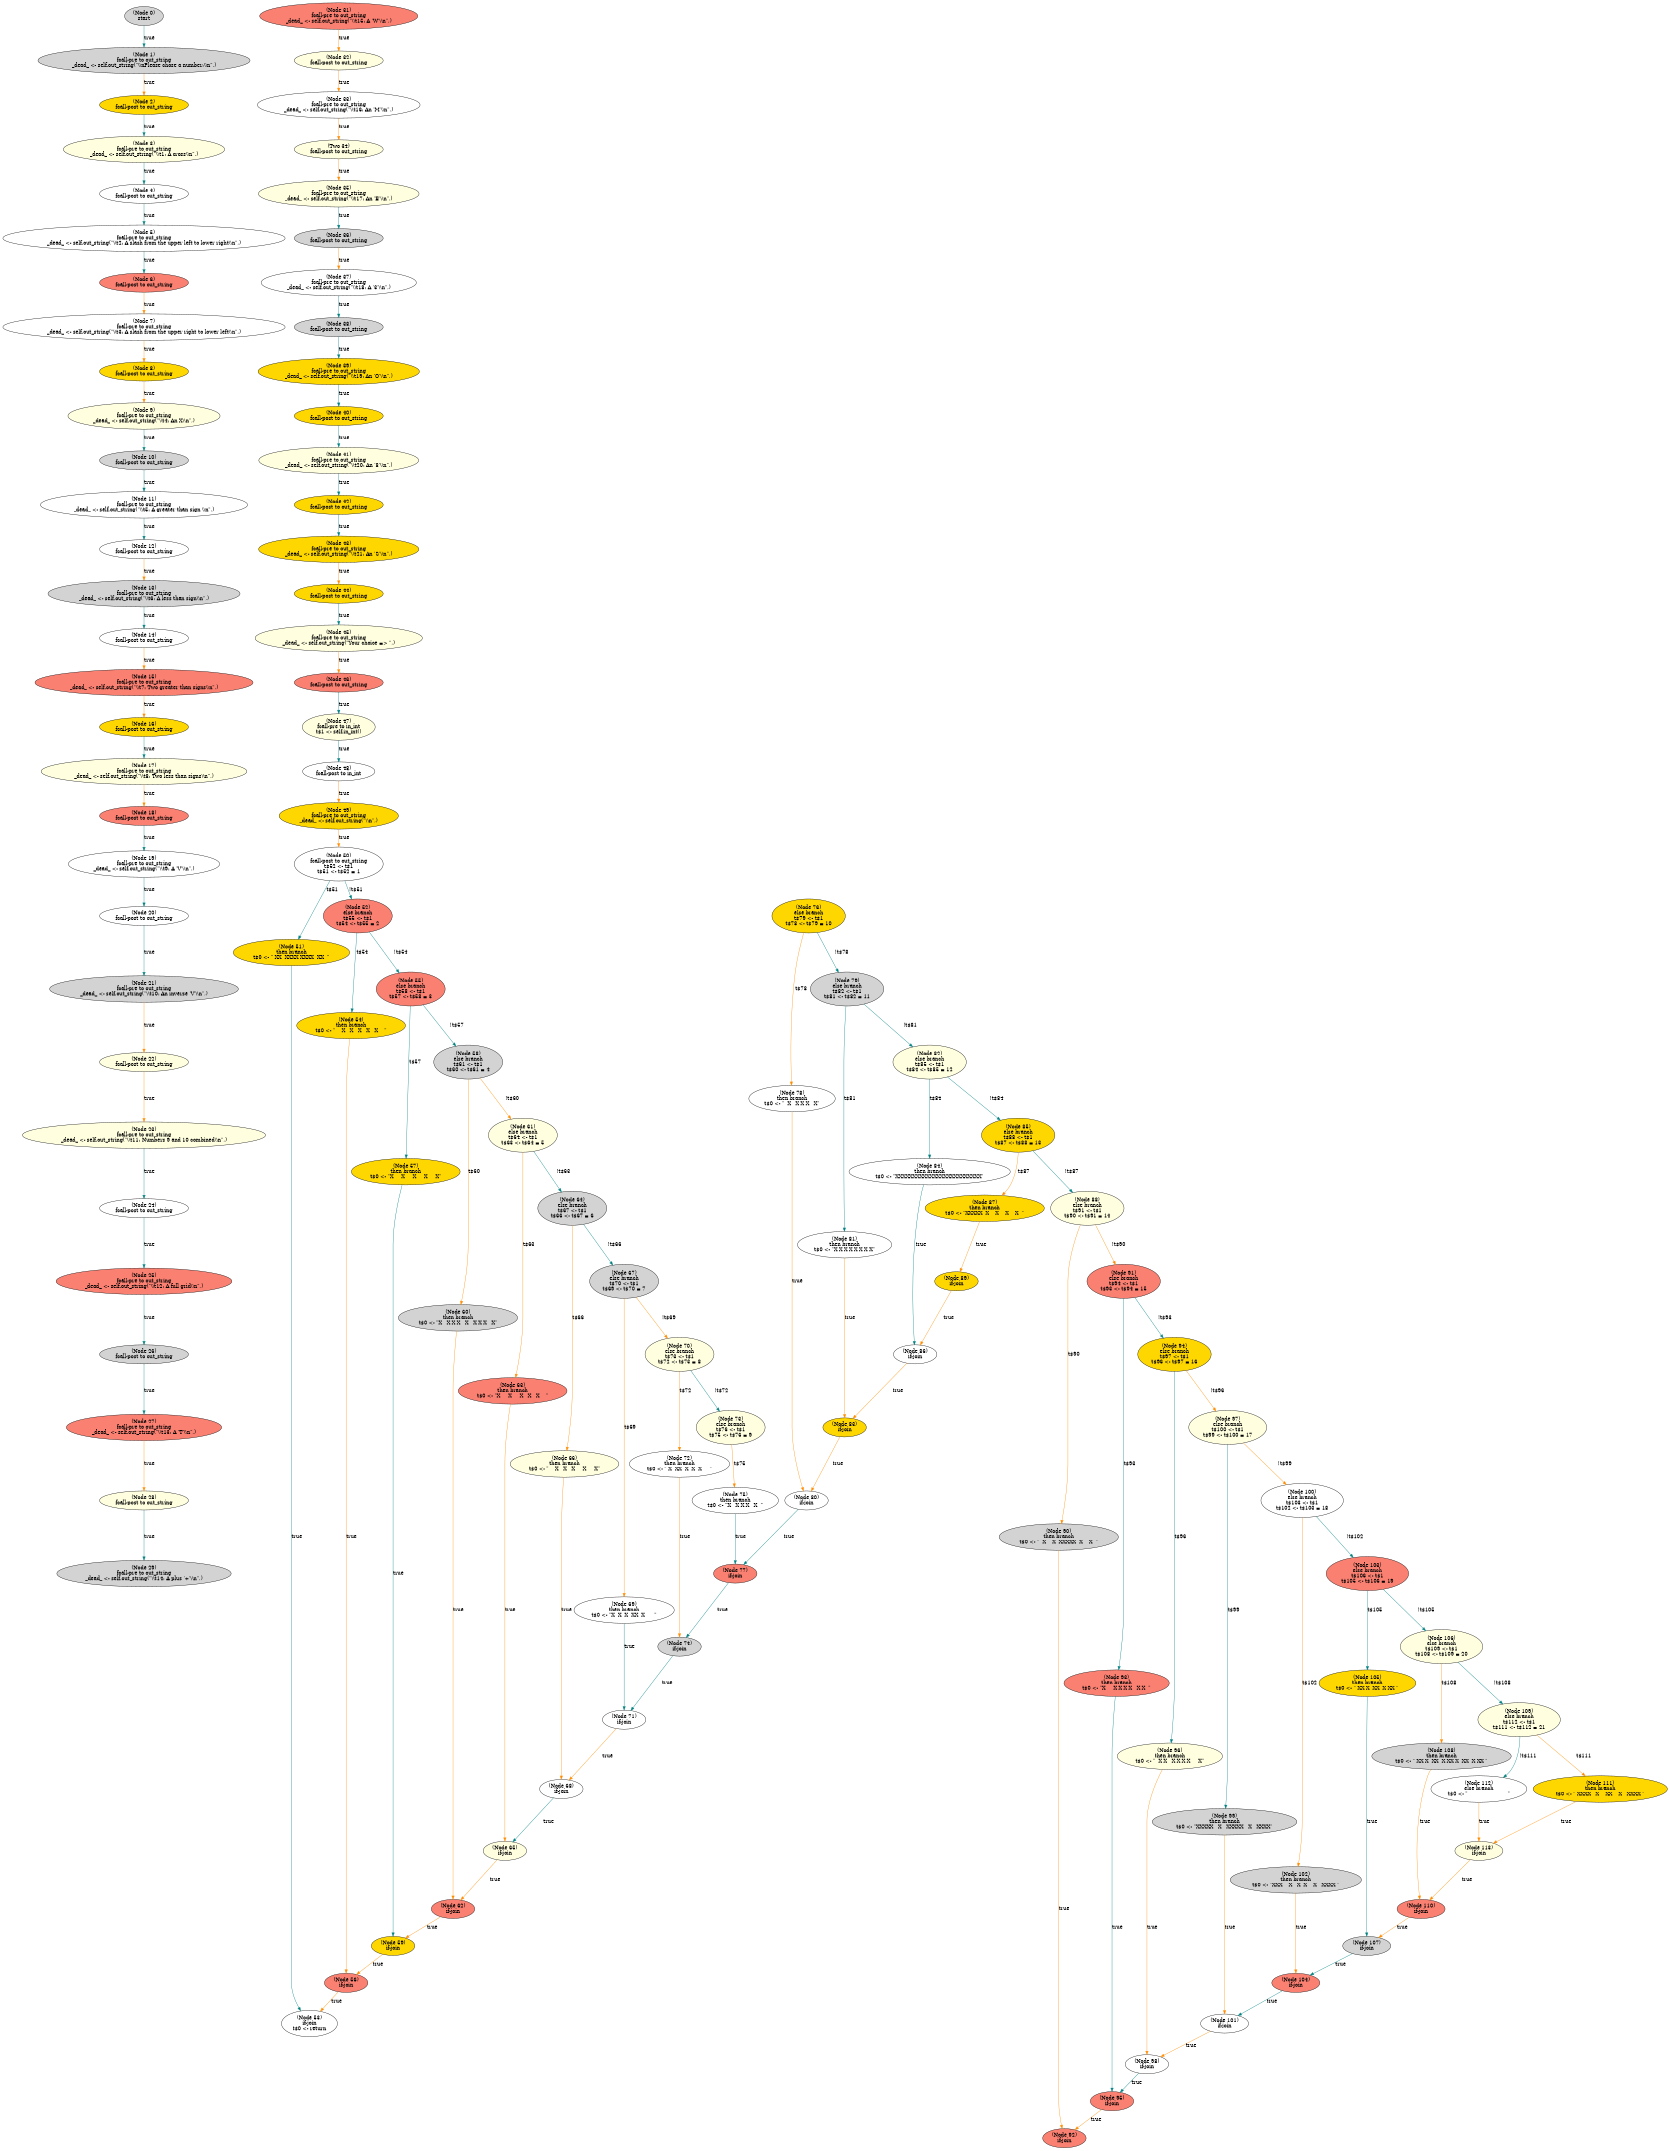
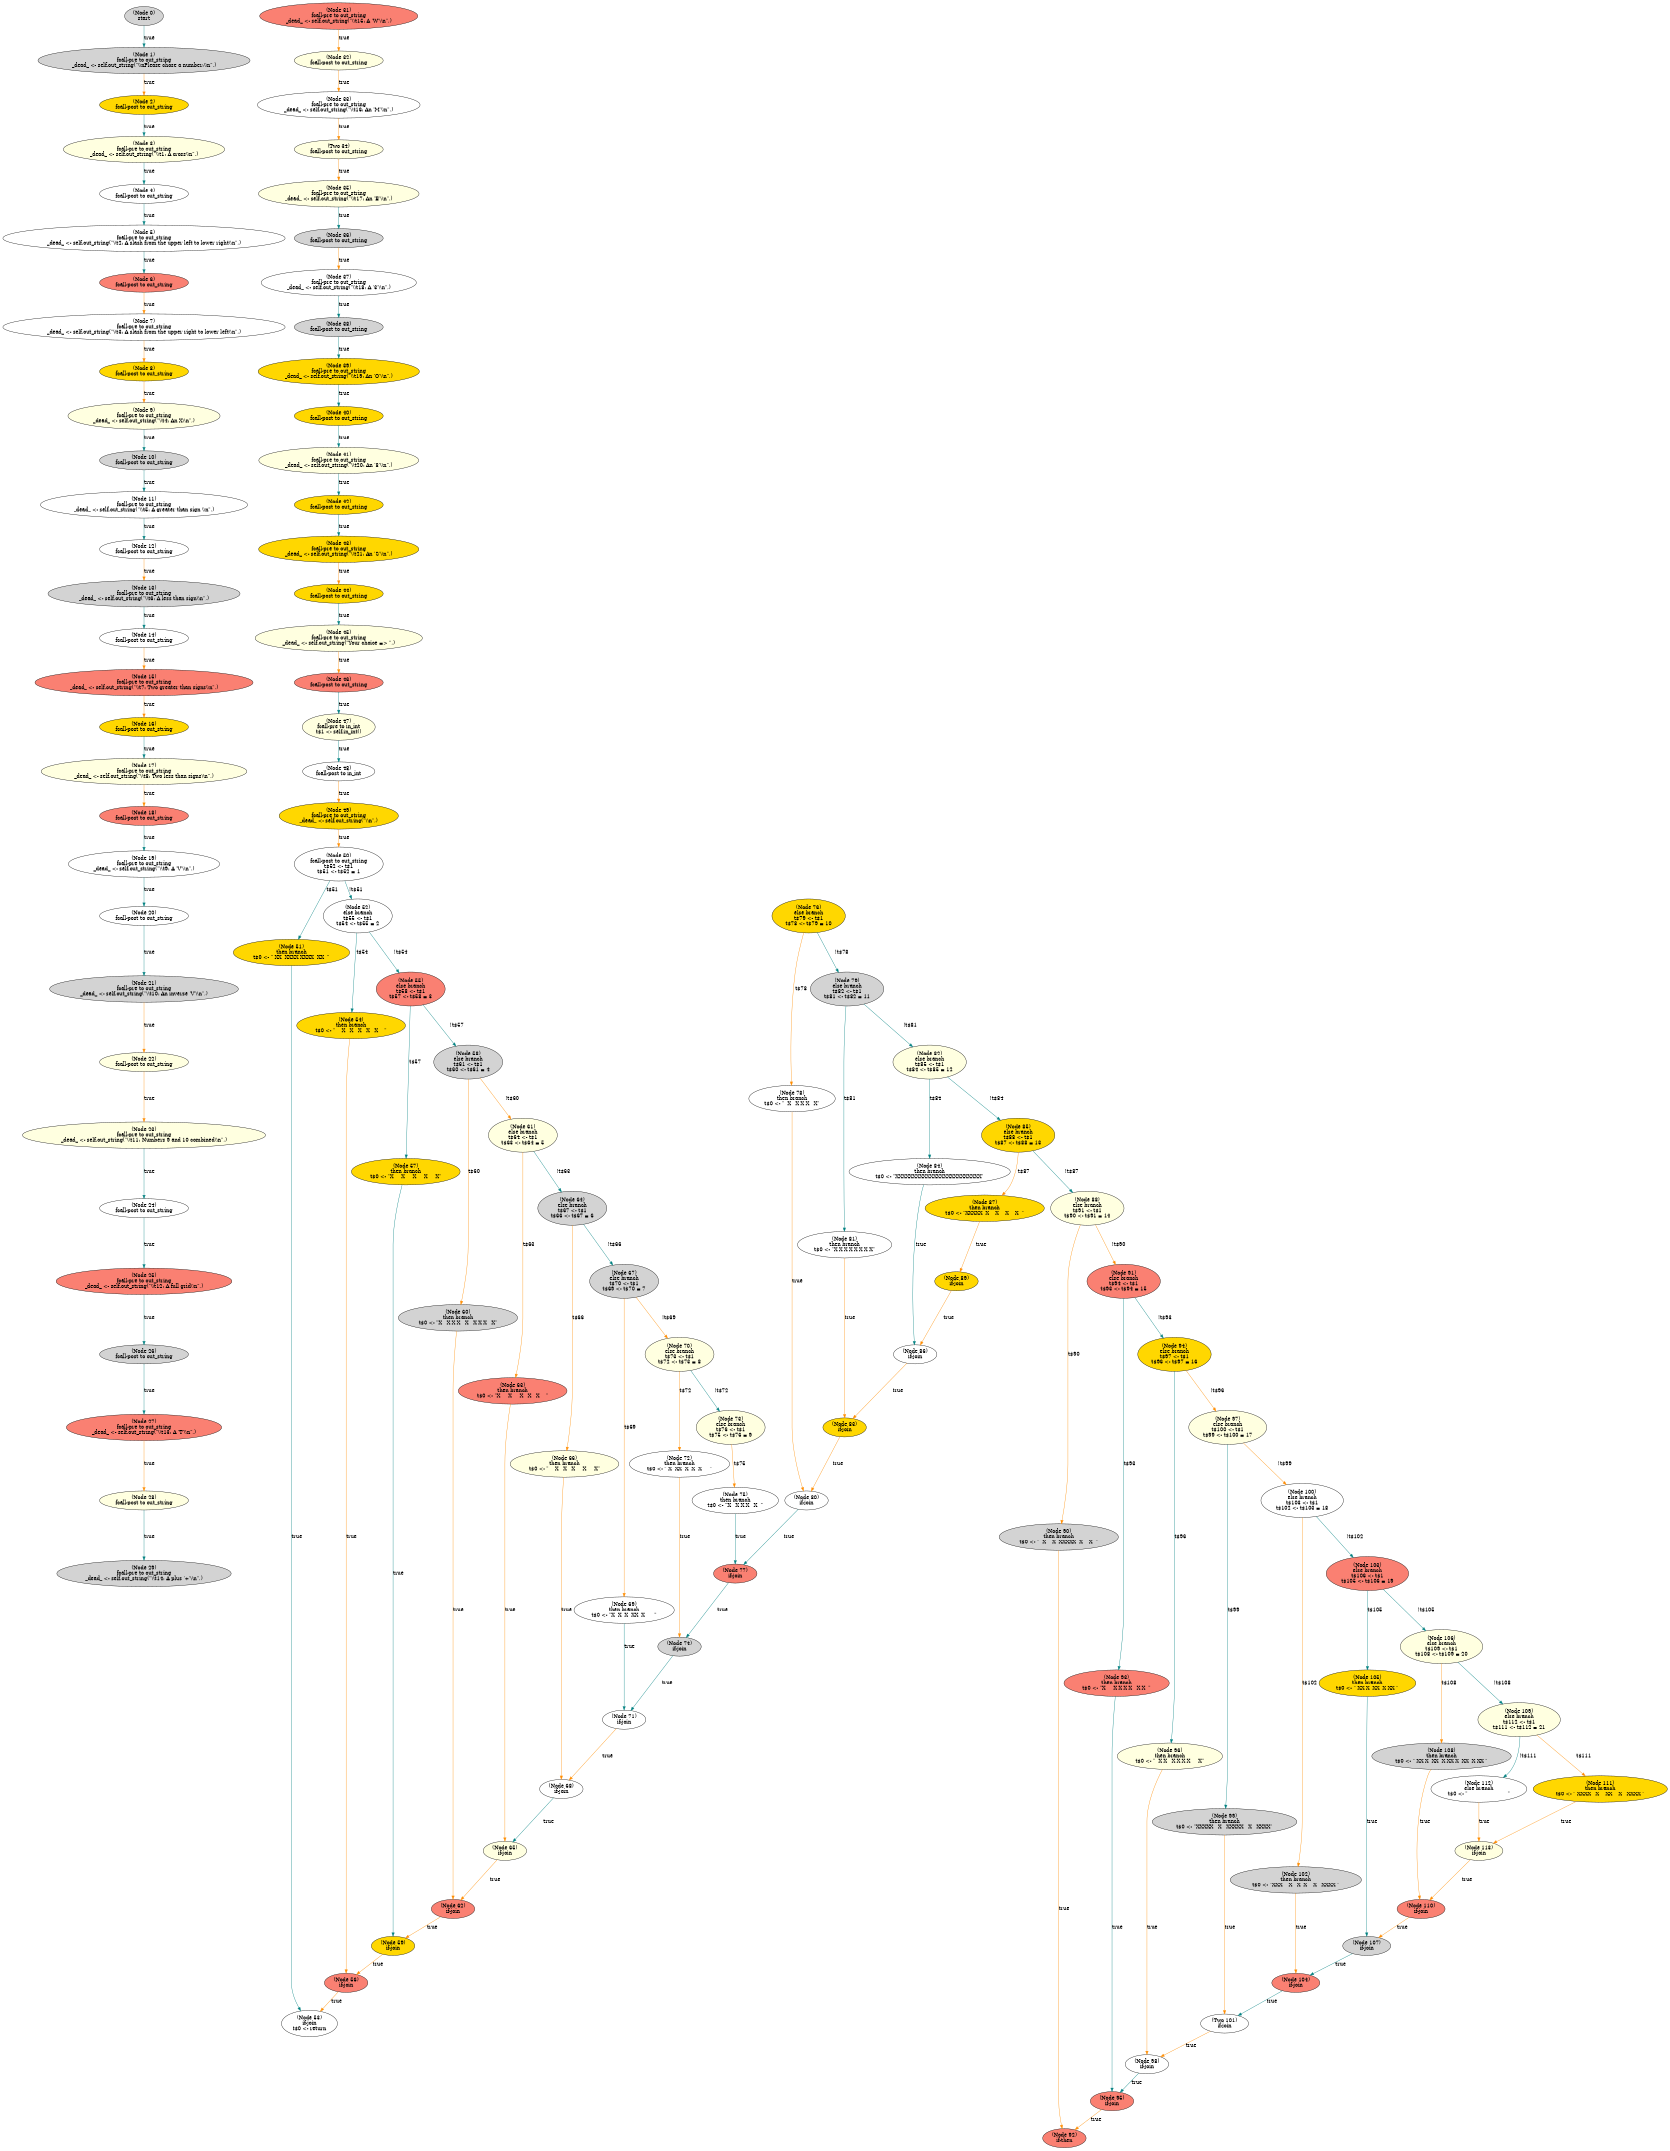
node "(Node 52) else branch t$55 <- t$1 t$54 <- t$55 = 2": fillcolor salmon -> white
node "(Node 101) if-join": label "(Node 101) if-join" -> "(Two 101) if-join"
node "(Node 92) if-join": label "(Node 92) if-join" -> "(Node 92) if-then"
